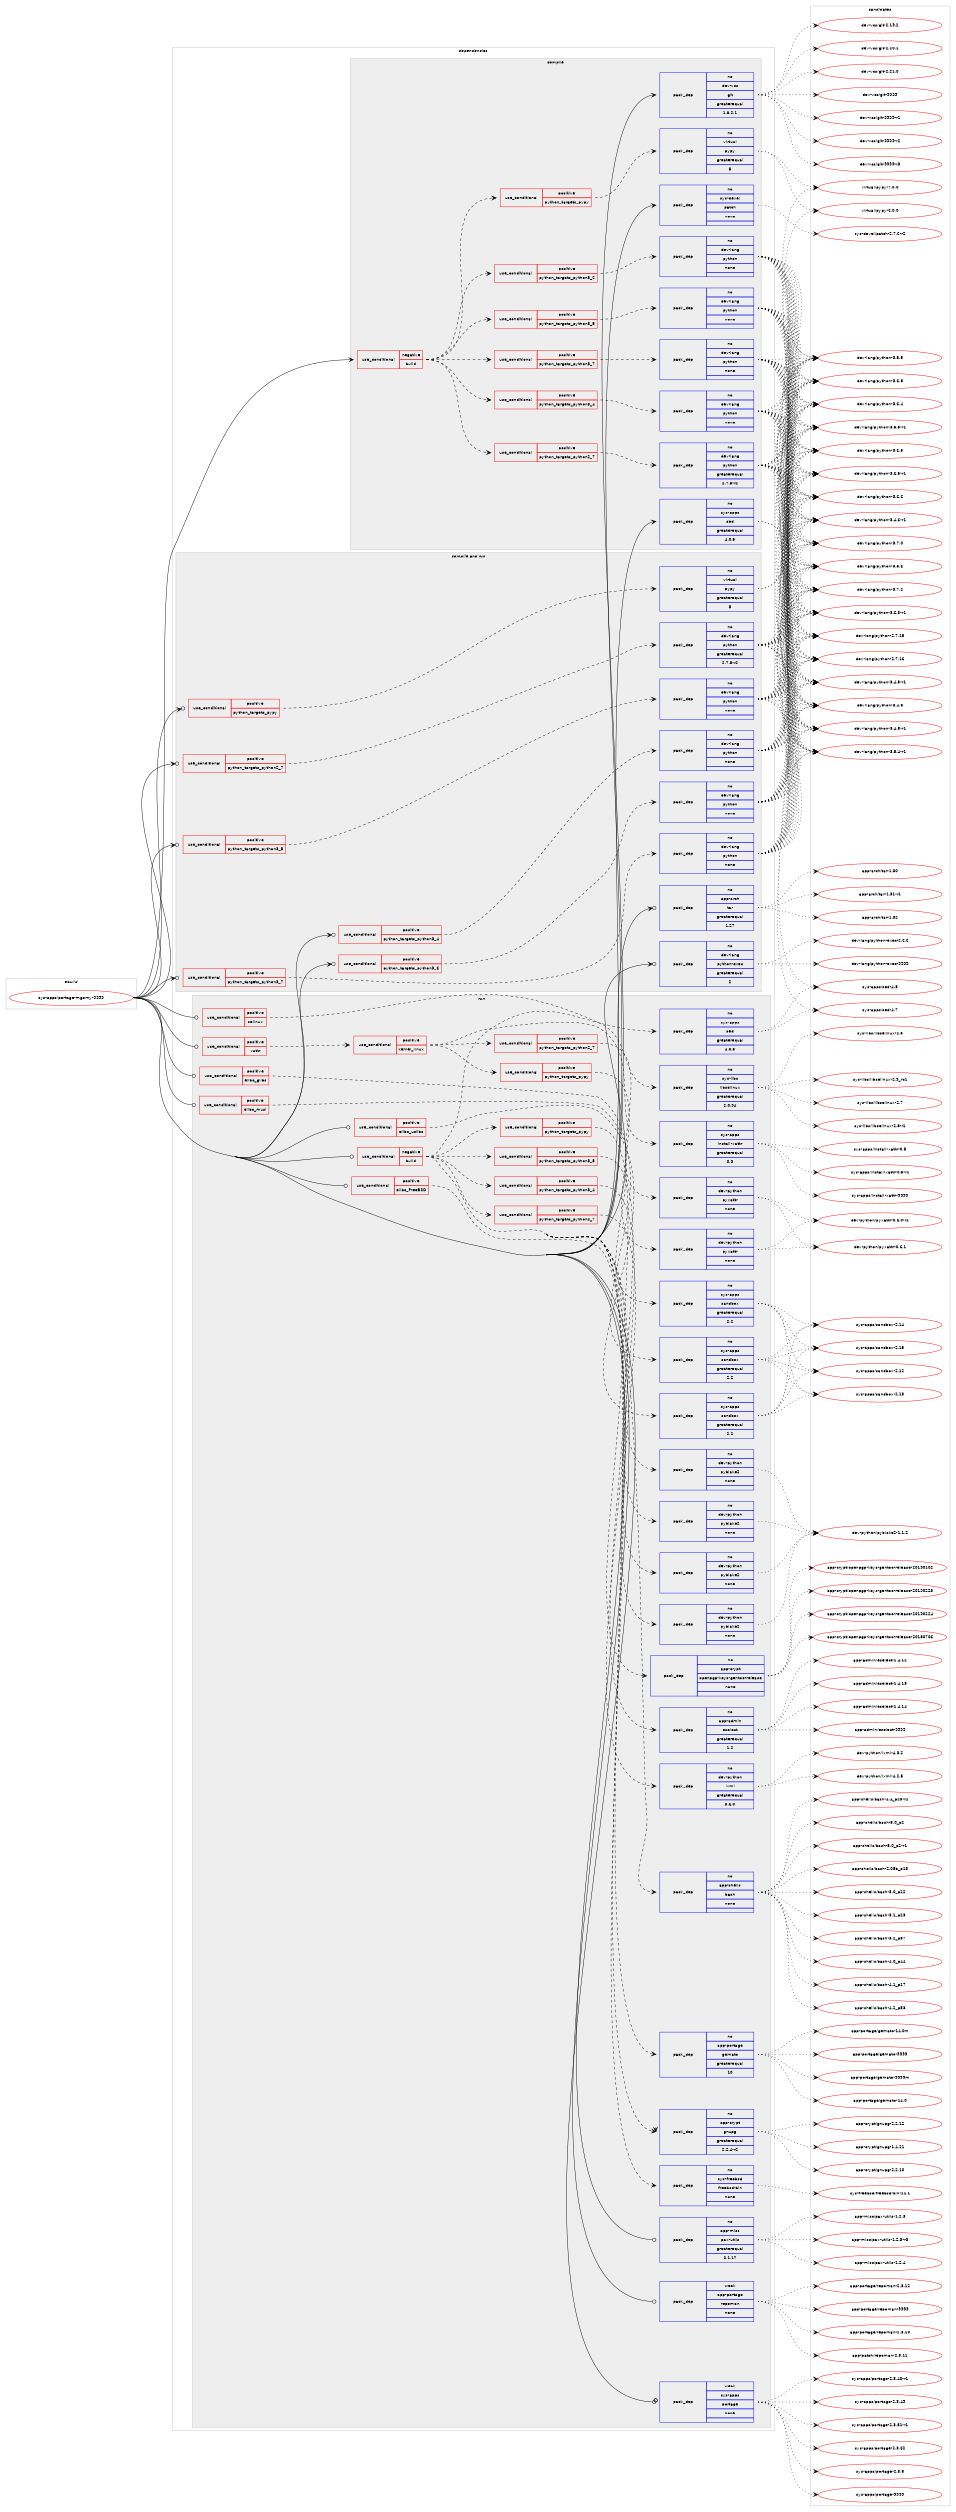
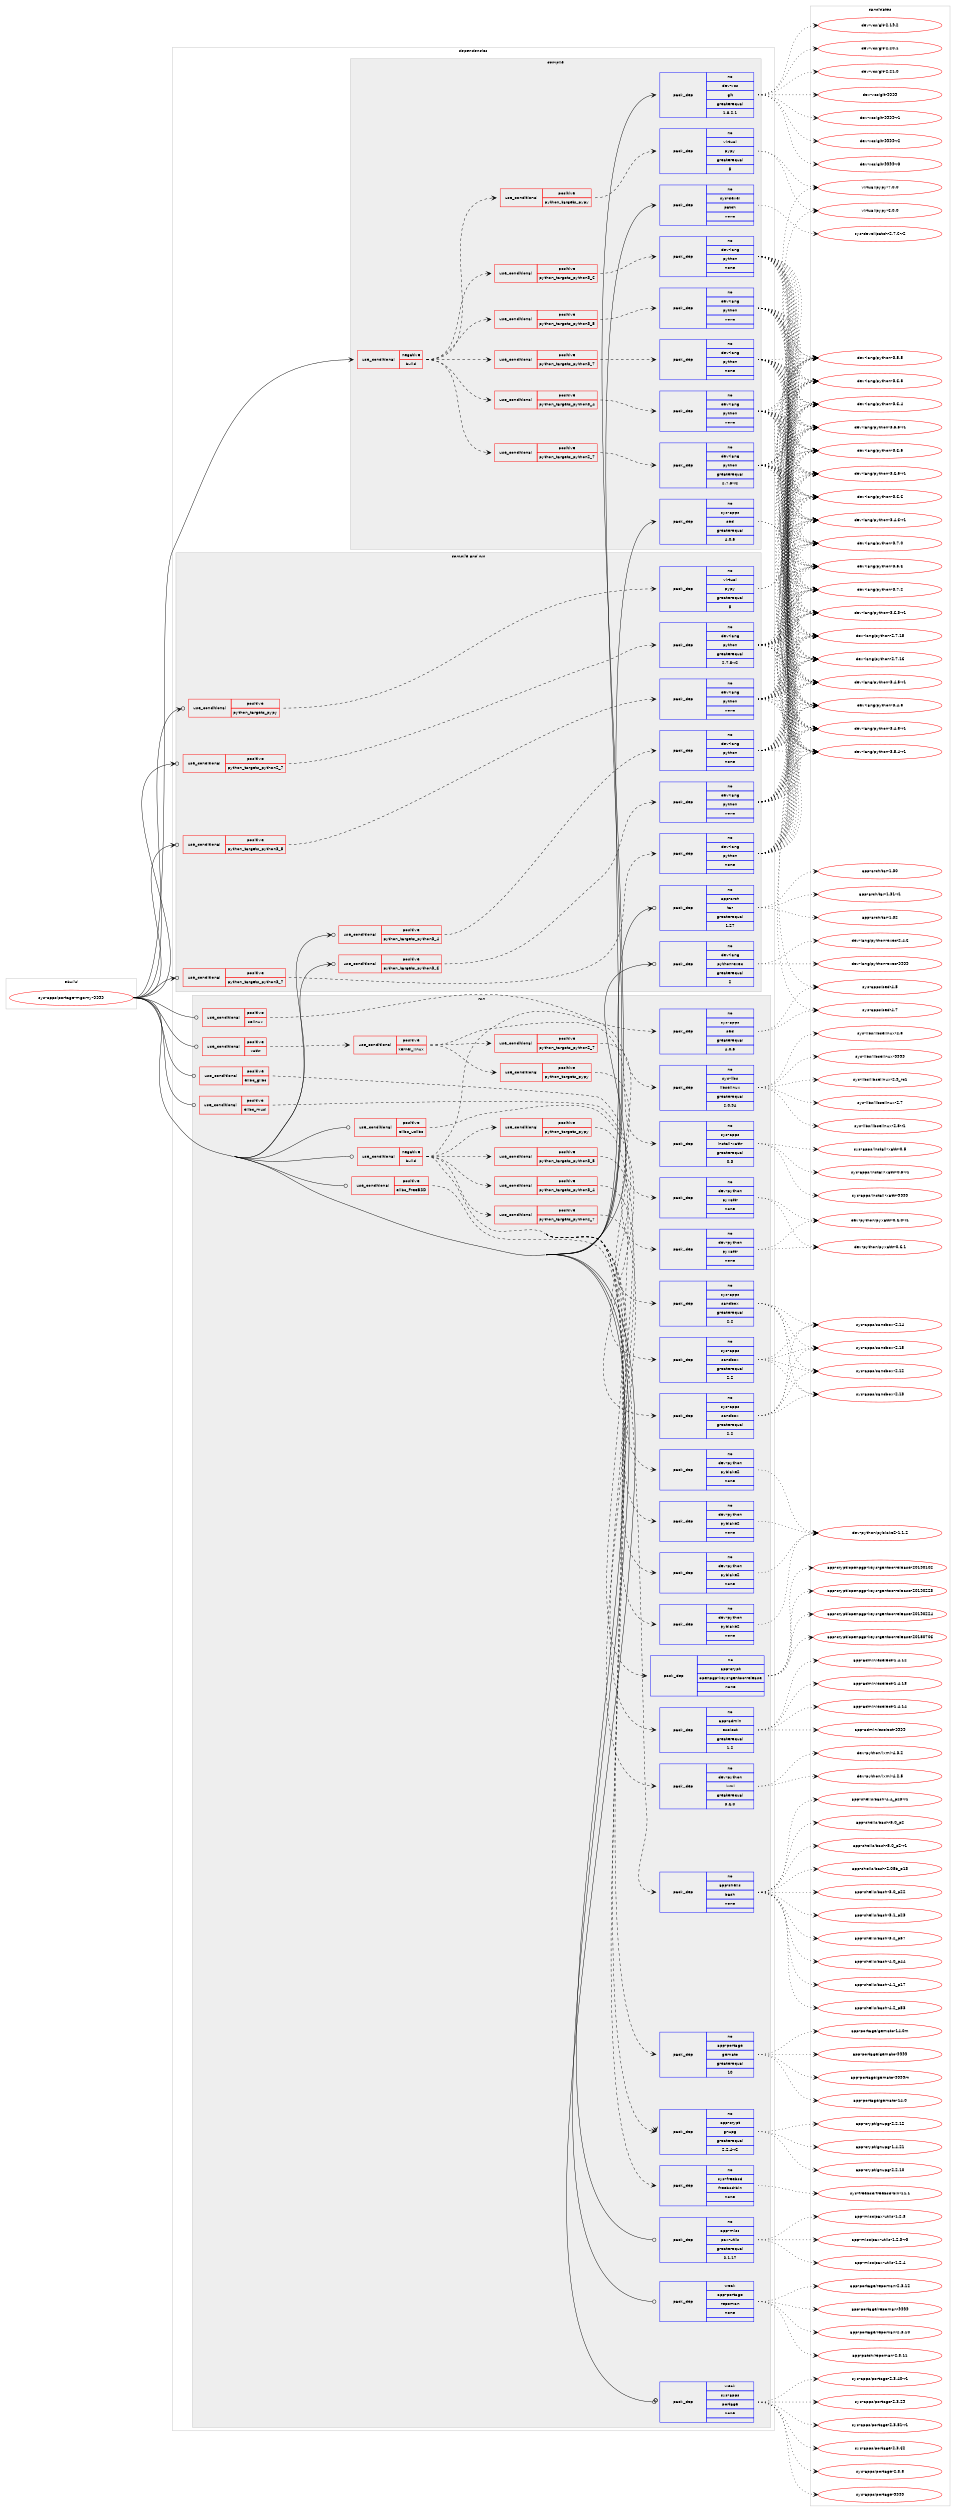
node "dev-lang/python-exec-2.6.6": label "dev-lang/python-exec-2.6.6" -> "dev-lang/python-exec-2.4.6"
node "sys-libs/libselinux-9999": added
node "sys-apps/portage-2.3.49": label "sys-apps/portage-2.3.49" -> "sys-apps/portage-2.3.29"
